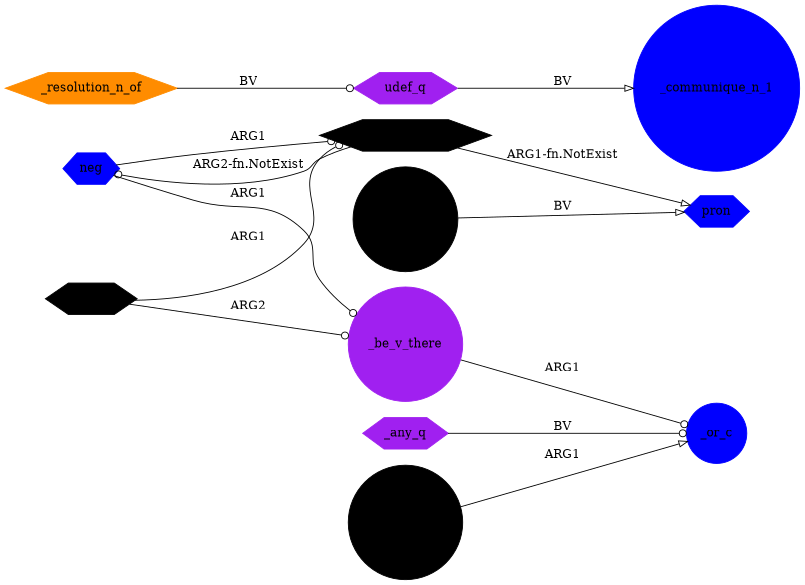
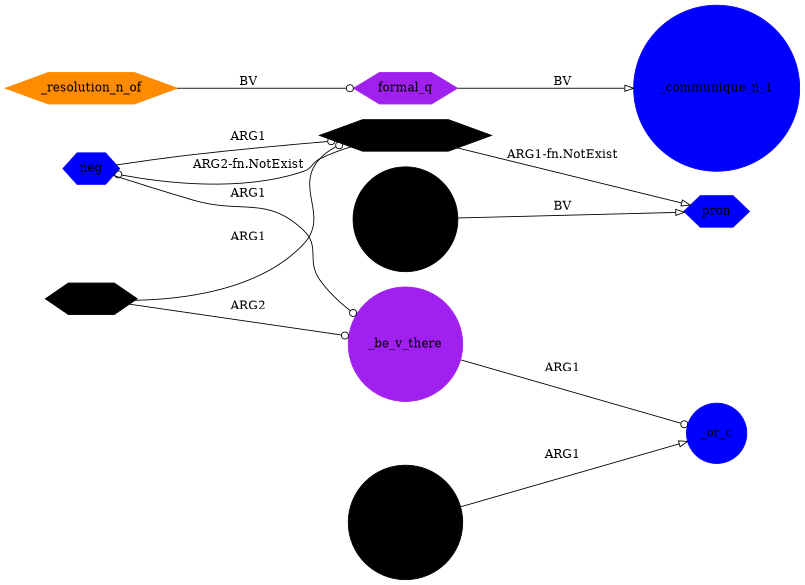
node "udef_q": label "udef_q" -> "formal_q"
node "_any_q": removed
